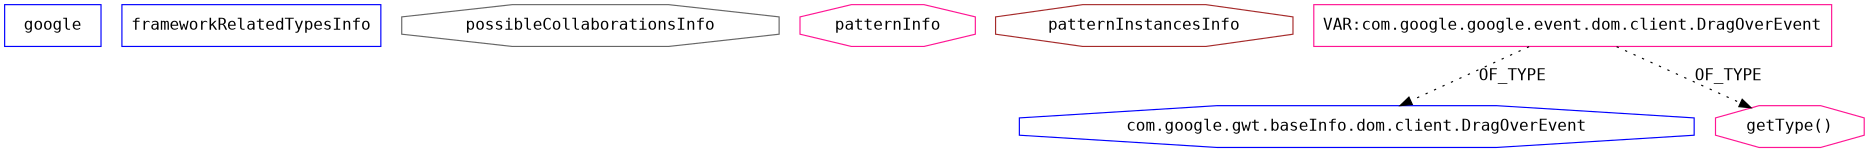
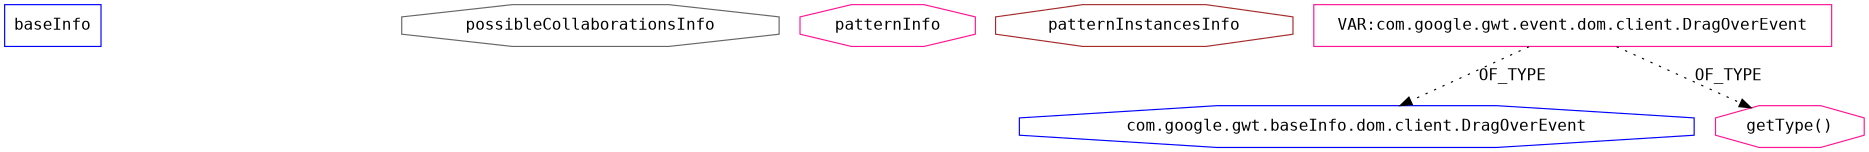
node "google": label "google" -> "baseInfo"
node "frameworkRelatedTypesInfo": removed
node "VAR:com.google.google.event.dom.client.DragOverEvent": label "VAR:com.google.google.event.dom.client.DragOverEvent" -> "VAR:com.google.gwt.event.dom.client.DragOverEvent"
